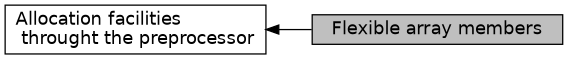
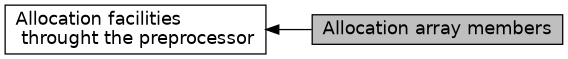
node "Flexible array members": label "Flexible array members" -> "Allocation array members"
